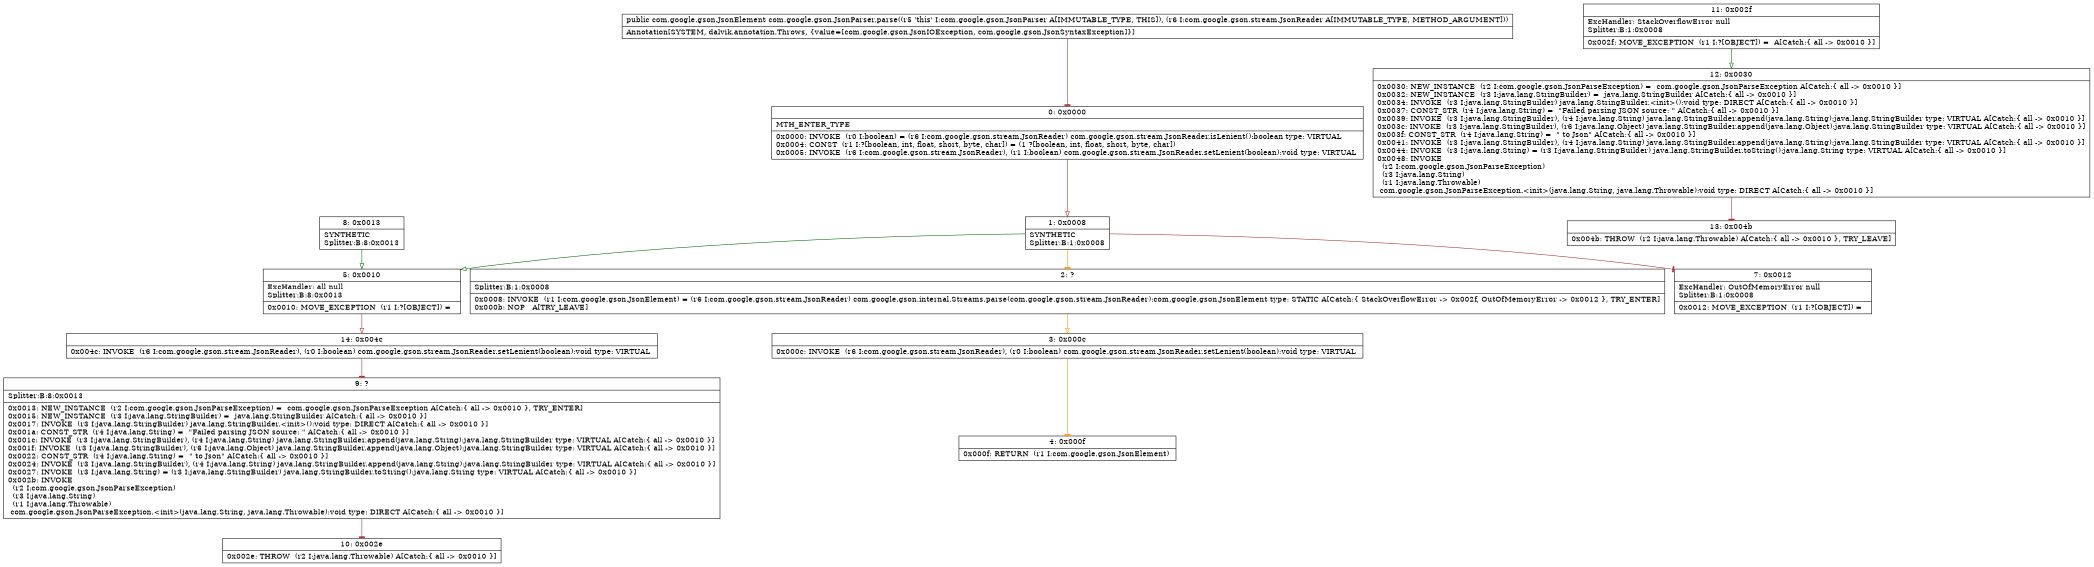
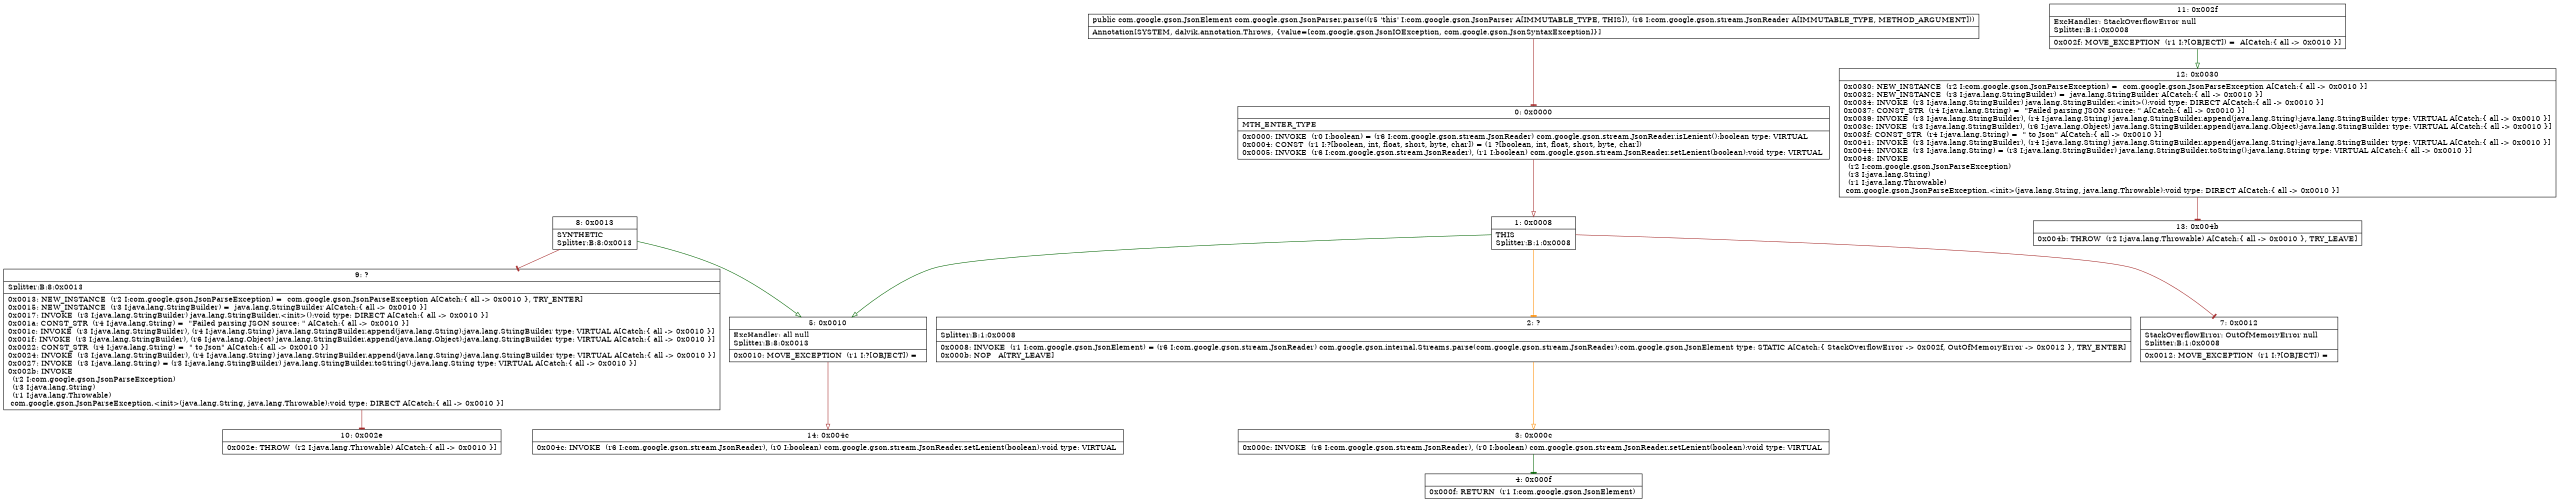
node "1: 0x0008": text "SYNTHETIC" -> "THIS"
node "7: 0x0012": text "ExcHandler: OutOfMemoryError null" -> "StackOverflowError: OutOfMemoryError null"
edge "14: 0x004c" -> "9: ?": now "8: 0x0013" -> "9: ?"
edge "3: 0x000c" -> "4: 0x000f": color darkorange -> darkgreen
